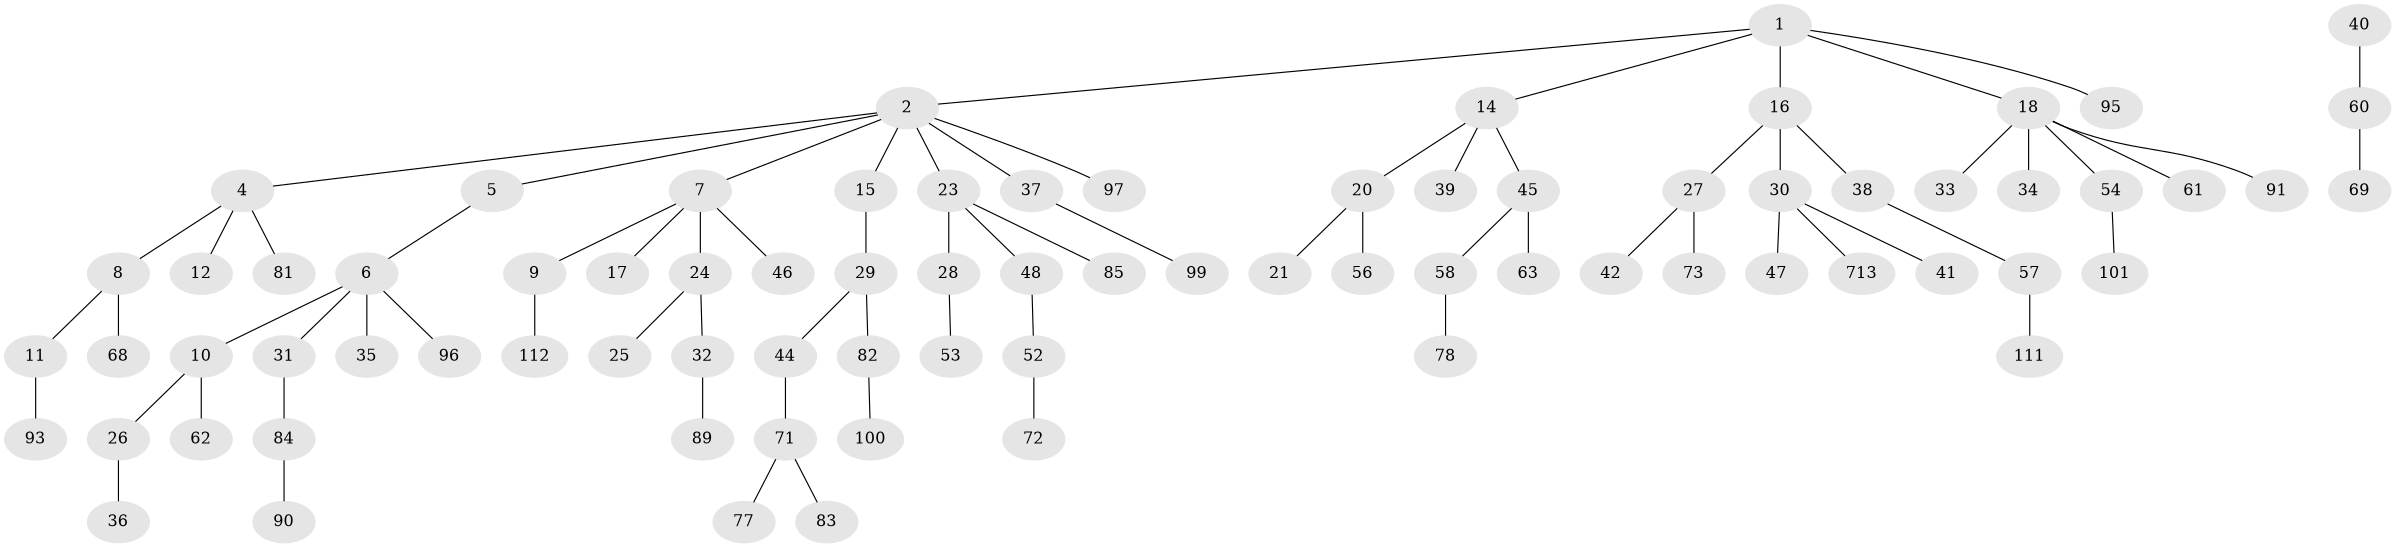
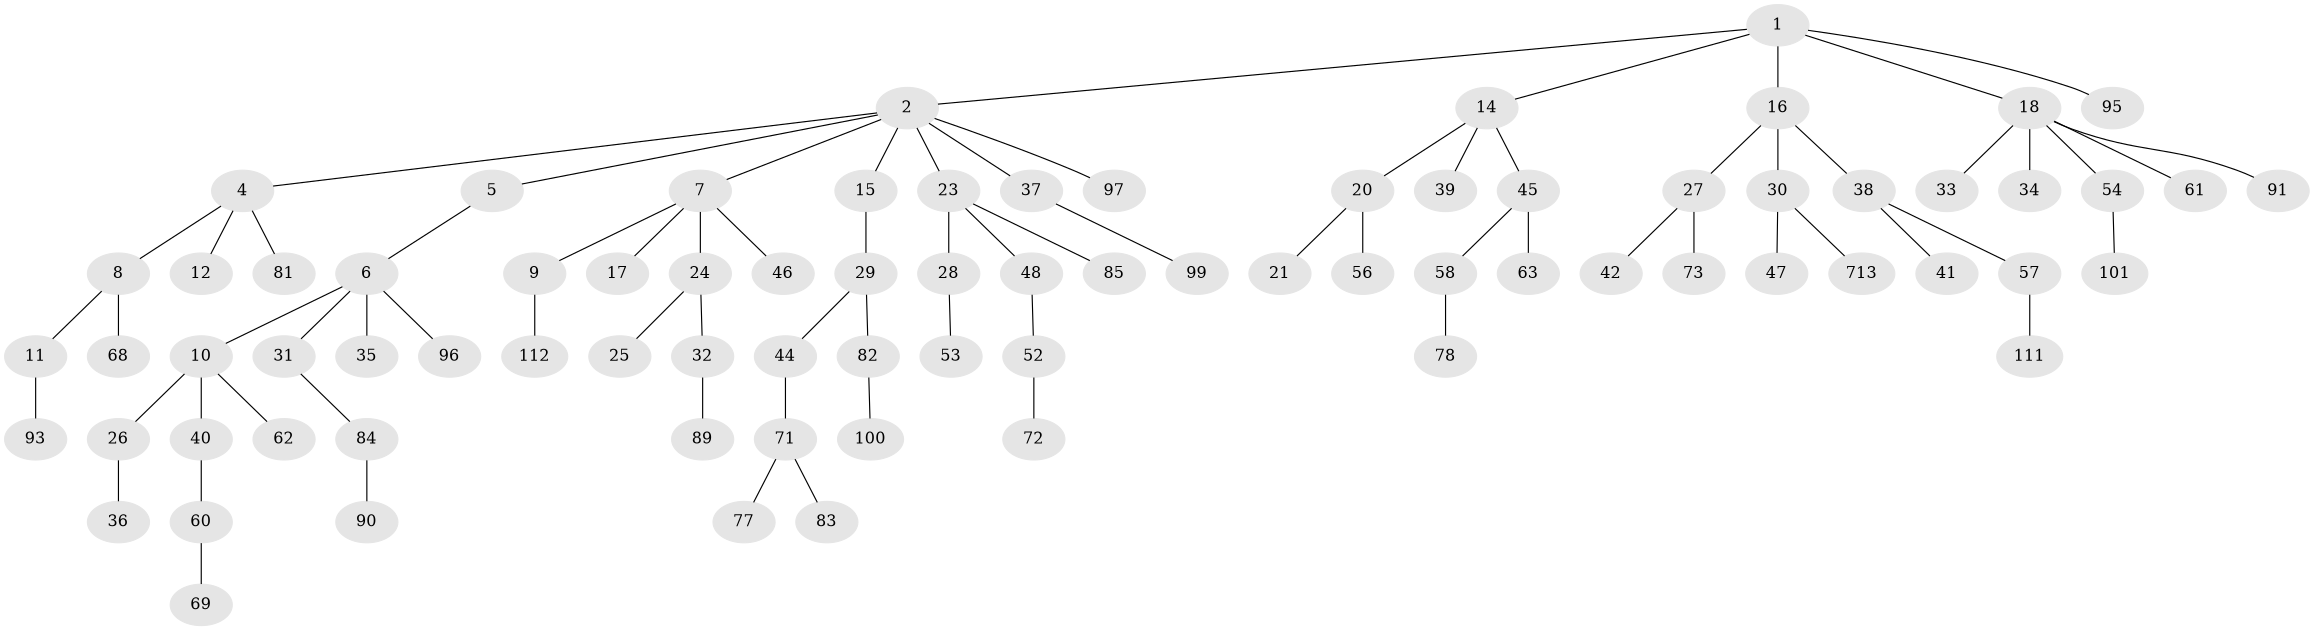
edge "30" -- "41": now "38" -- "41"
edge "10" -- "40": added
